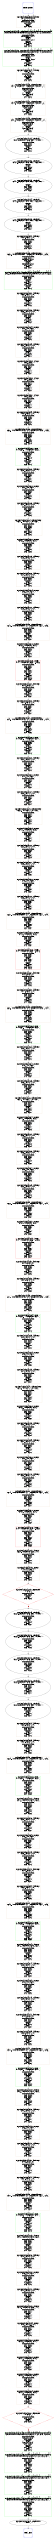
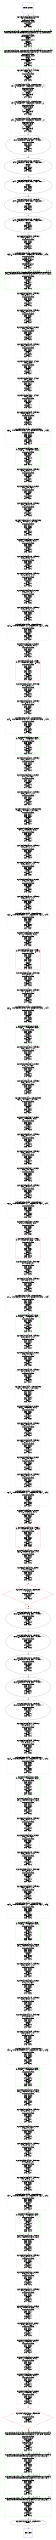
node "DEFS - EXIT": label "DEFS - EXIT" -> "EXIT - EXIT"
